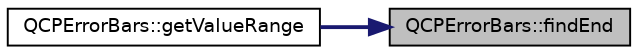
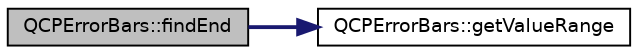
edge "QCPErrorBars::getValueRange" -> "QCPErrorBars::findEnd": reversed
